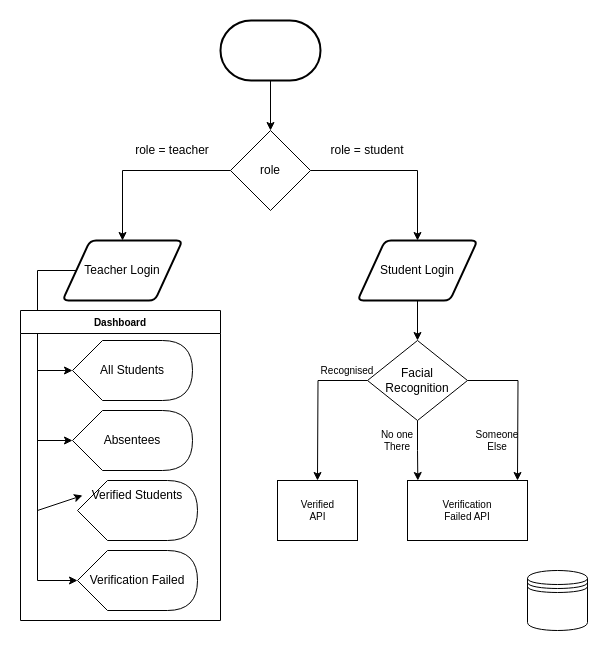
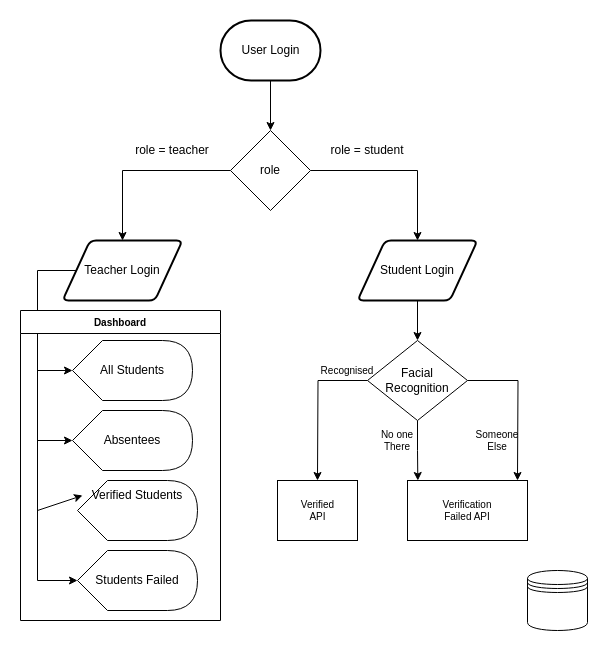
node "User Login": added
node "Verification Failed": label "Verification Failed" -> "Students Failed"
